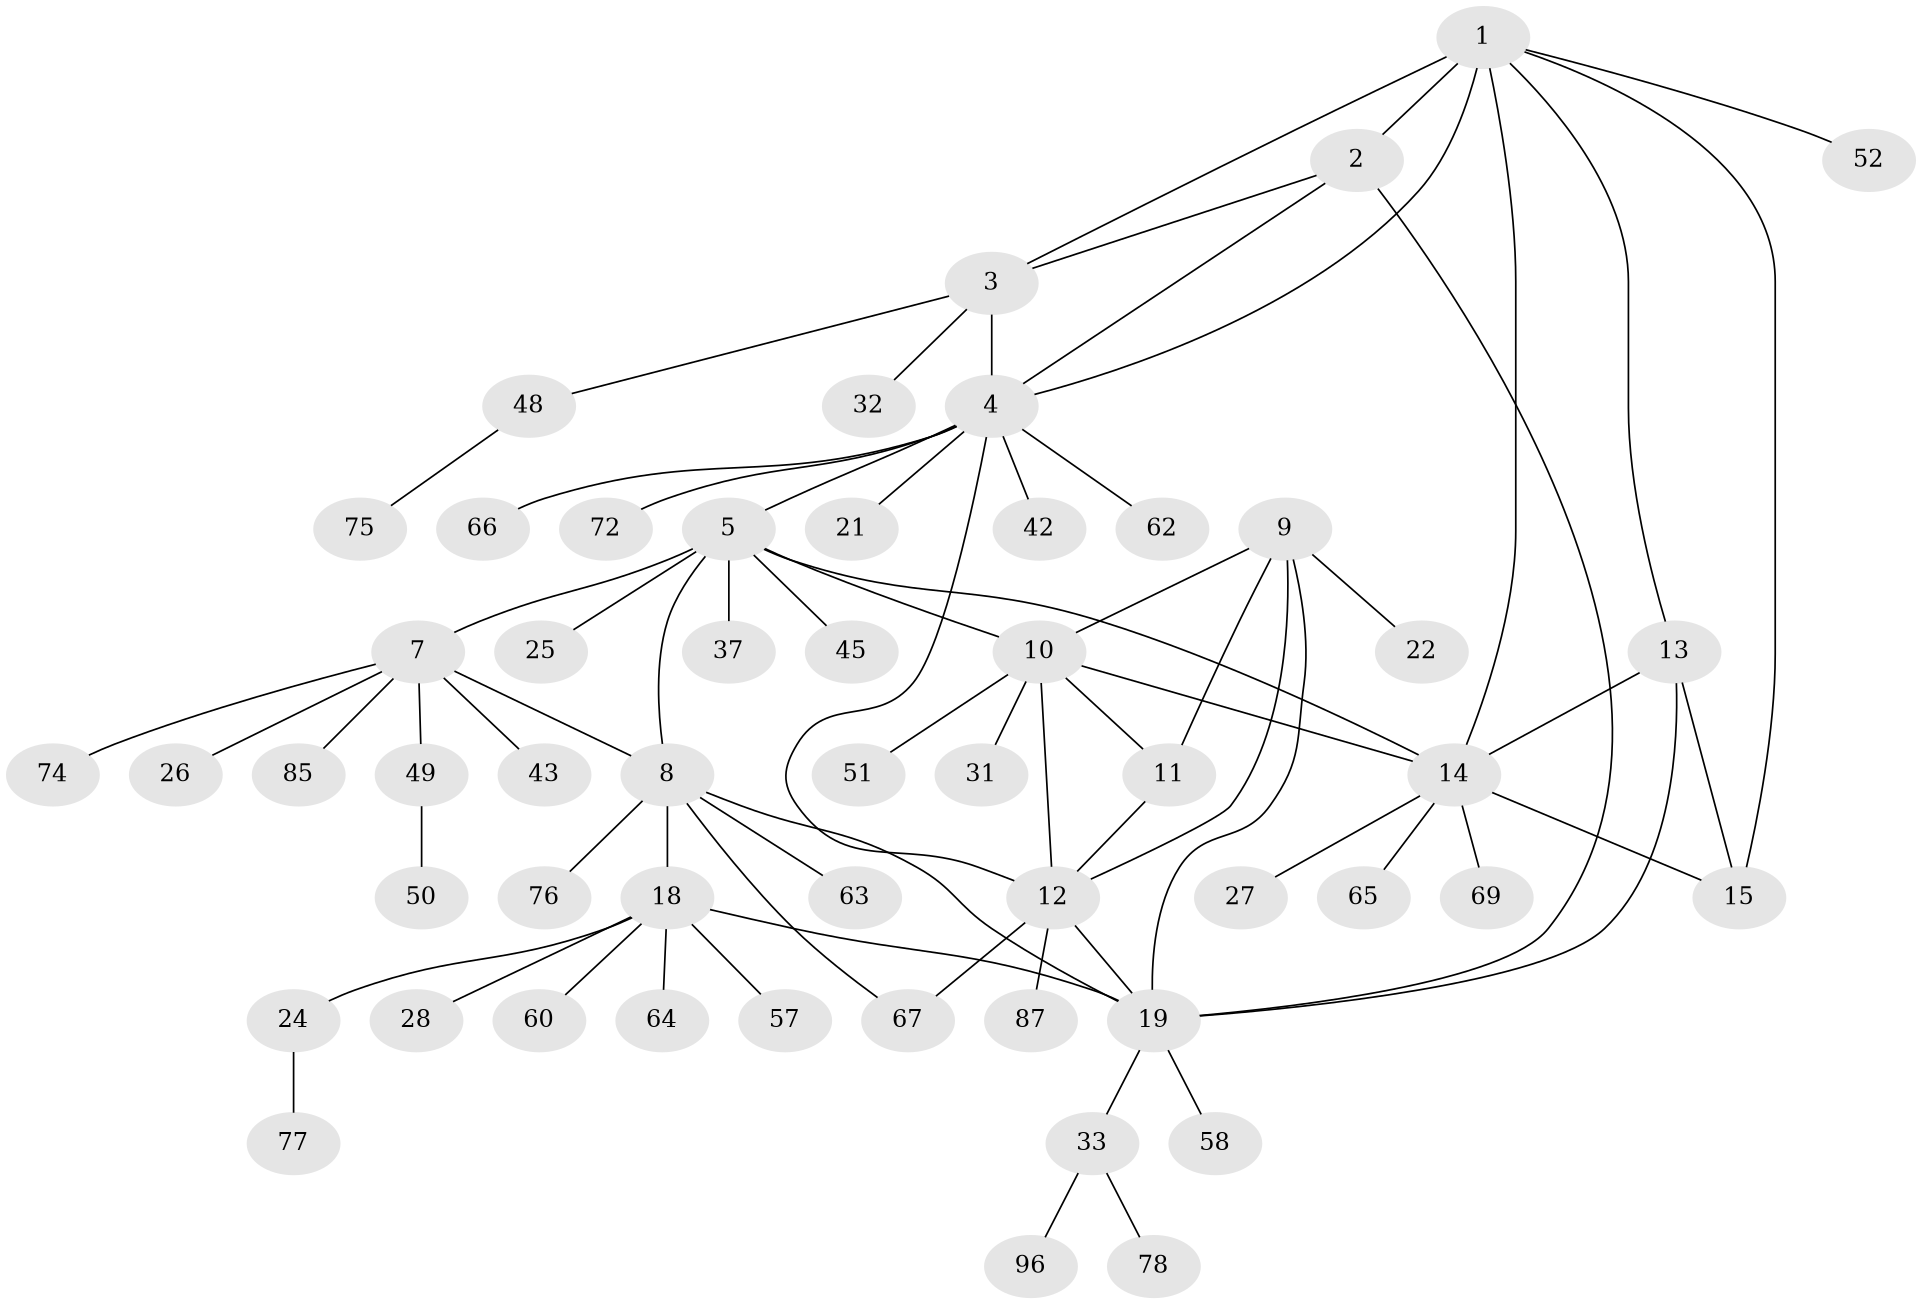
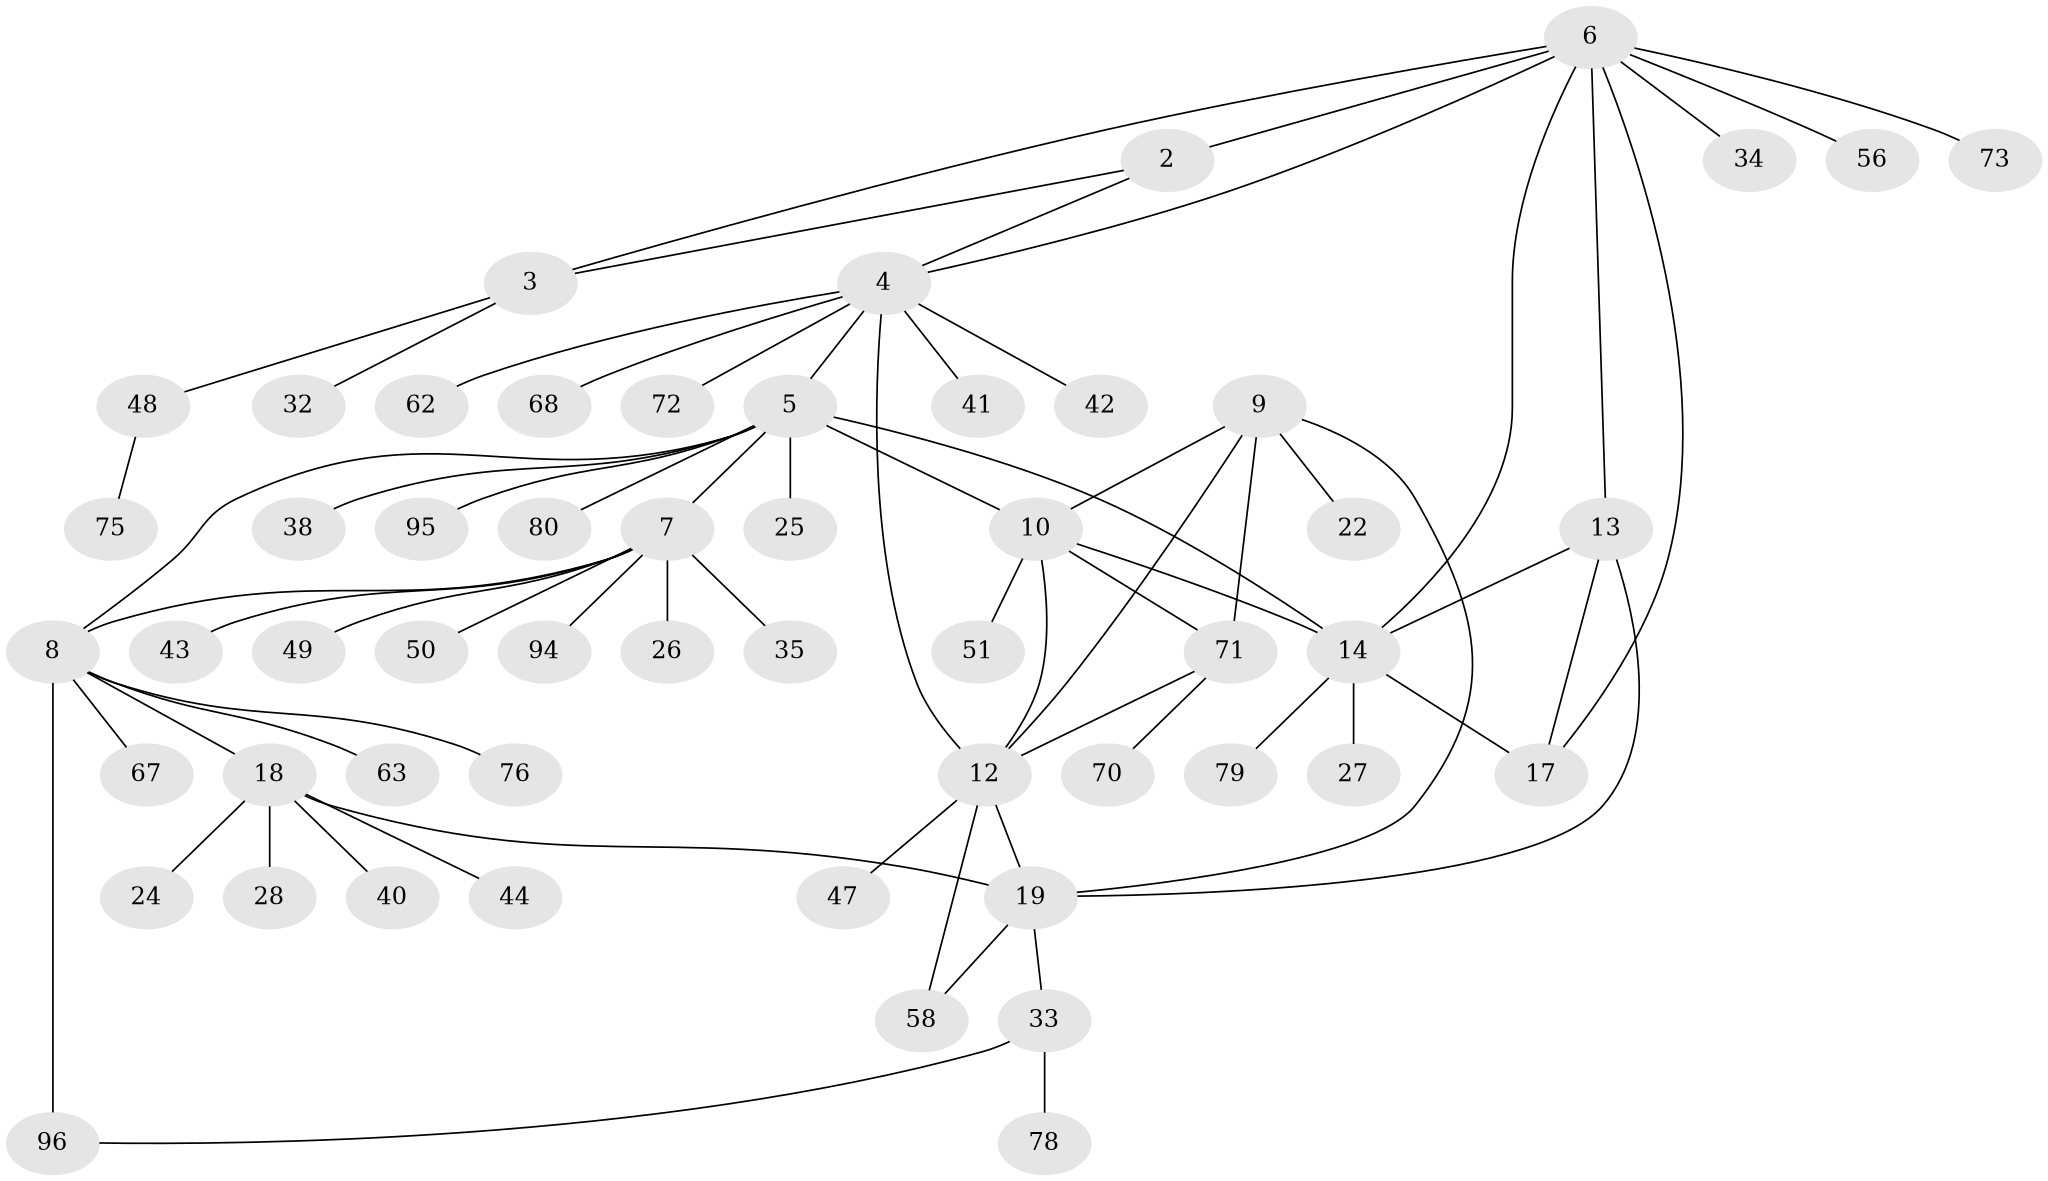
node "1": label "1" -> "6"
node "34": added
node "52": label "52" -> "56"
node "73": added
edge "3" -- "4": removed
node "66": label "66" -> "68"
node "80": added
node "21": label "21" -> "41"
node "37": label "37" -> "38"
node "45": label "45" -> "95"
edge "2" -- "19": removed
node "74": label "74" -> "94"
node "85": label "85" -> "35"
node "31": removed
node "70": added
node "11": label "11" -> "71"
edge "49" -- "50": now "7" -- "50"
edge "8" -- "19": now "8" -- "96"
node "65": removed
node "69": label "69" -> "79"
node "15": label "15" -> "17"
edge "12" -- "67": now "12" -- "58"
node "60": label "60" -> "40"
node "64": label "64" -> "44"
node "57": removed
node "87": label "87" -> "47"
node "77": removed
